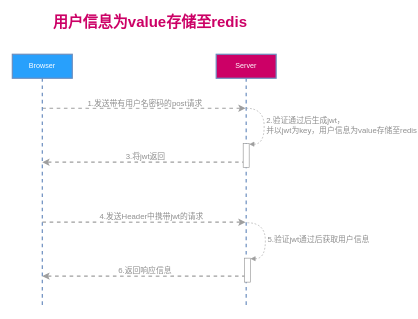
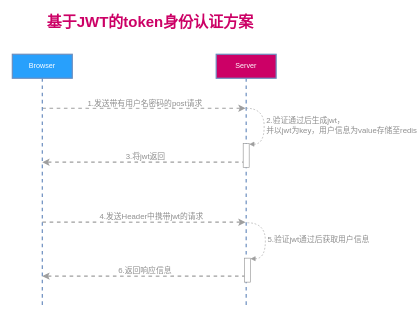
node "用户信息为value存储至redis": label "用户信息为value存储至redis" -> "基于JWT的token身份认证方案"
